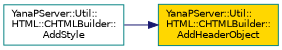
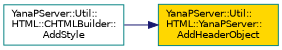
node "YanaPServer::Util:: HTML::CHTMLBuilder:: AddHeaderObject": label "YanaPServer::Util:: HTML::CHTMLBuilder:: AddHeaderObject" -> "YanaPServer::Util:: HTML::YanaPServer:: AddHeaderObject"
